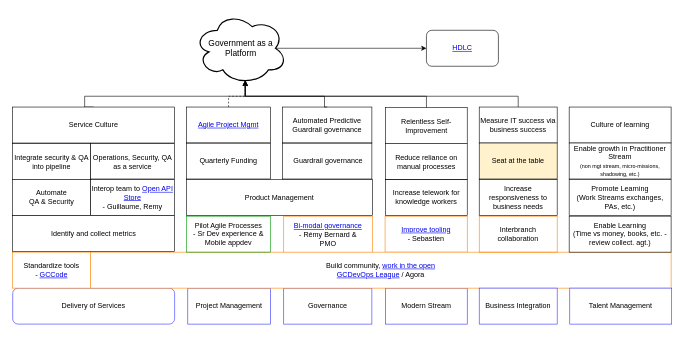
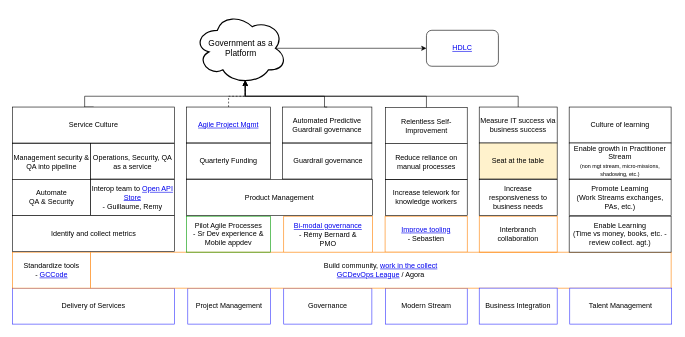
node "Integrate security & QA into pipeline": label "Integrate security & QA into pipeline" -> "Management security & QA into pipeline"
node "Build community, work in the open GCDevOps League / Agora": label "Build community, work in the open GCDevOps League / Agora" -> "Build community, work in the collect GCDevOps League / Agora"
node "Delivery of Services": shape rounded rectangle -> rectangle
